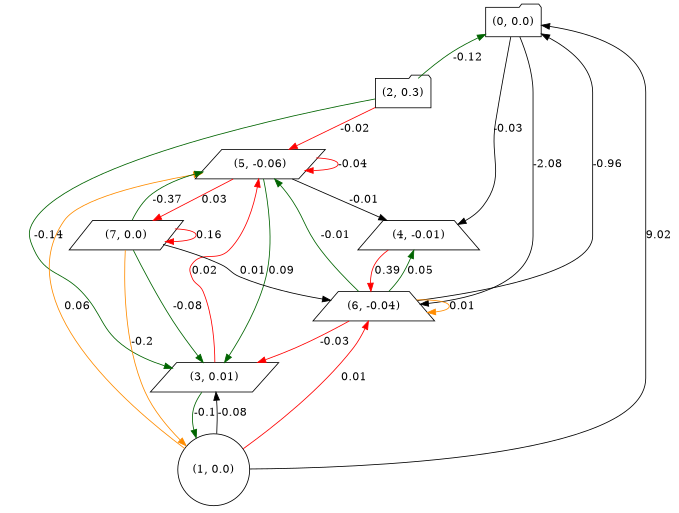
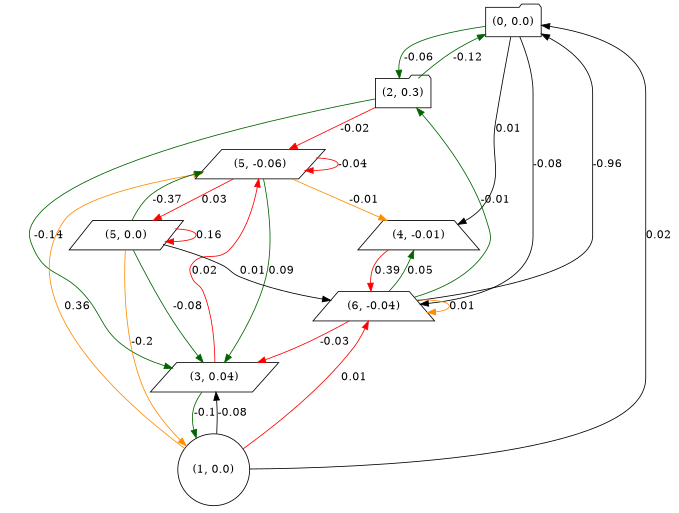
edge "(0, 0.0)" -> "(2, 0.3)": added, label "-0.06"
edge "(0, 0.0)" -> "(4, -0.01)": label "-0.03" -> "0.01"
edge "(0, 0.0)" -> "(6, -0.04)": label "-2.08" -> "-0.08"
edge "(5, -0.06)" -> "(4, -0.01)": color black -> darkorange
node "(7, 0.0)": label "(7, 0.0)" -> "(5, 0.0)"
edge "(1, 0.0)" -> "(0, 0.0)": label "9.02" -> "0.02"
edge "(6, -0.04)" -> "(5, -0.06)": now "(6, -0.04)" -> "(2, 0.3)"
edge "(1, 0.0)" -> "(5, -0.06)": label "0.06" -> "0.36"
node "(3, 0.01)": label "(3, 0.01)" -> "(3, 0.04)"
